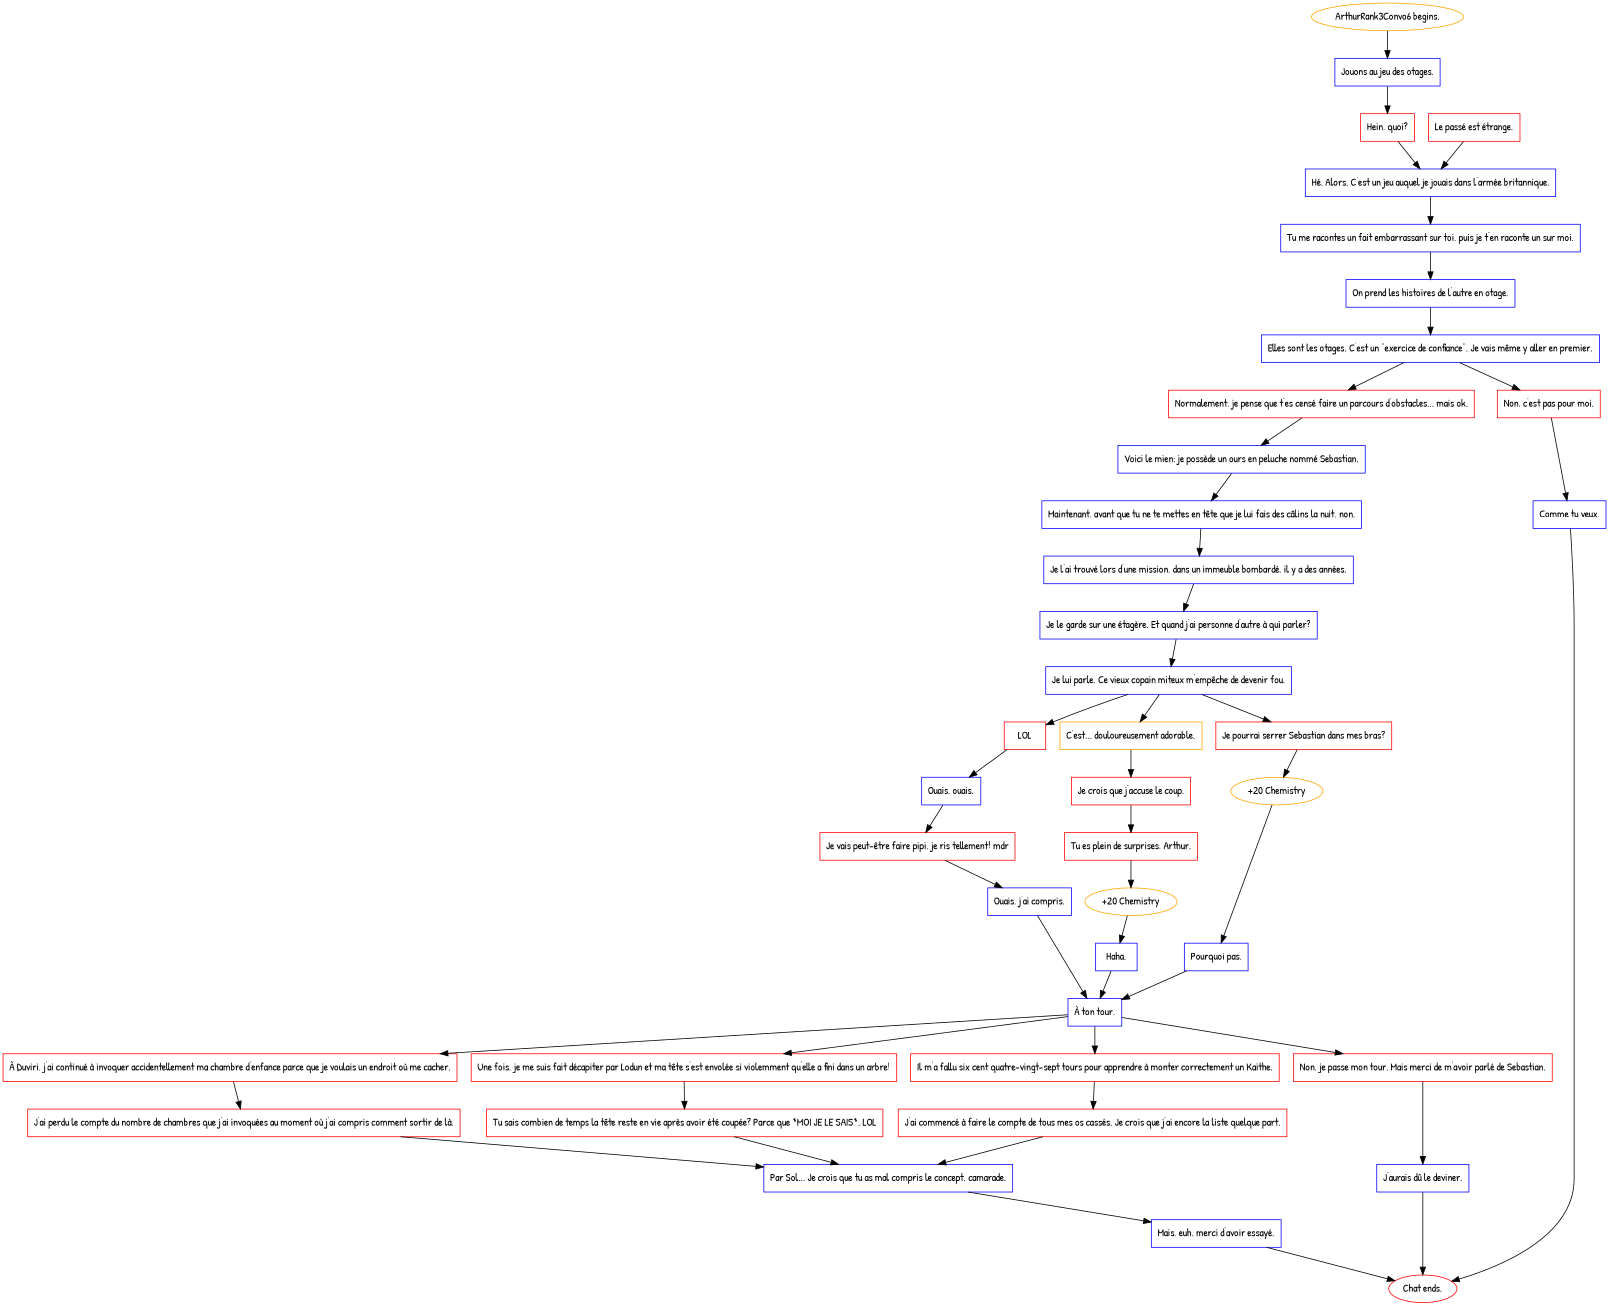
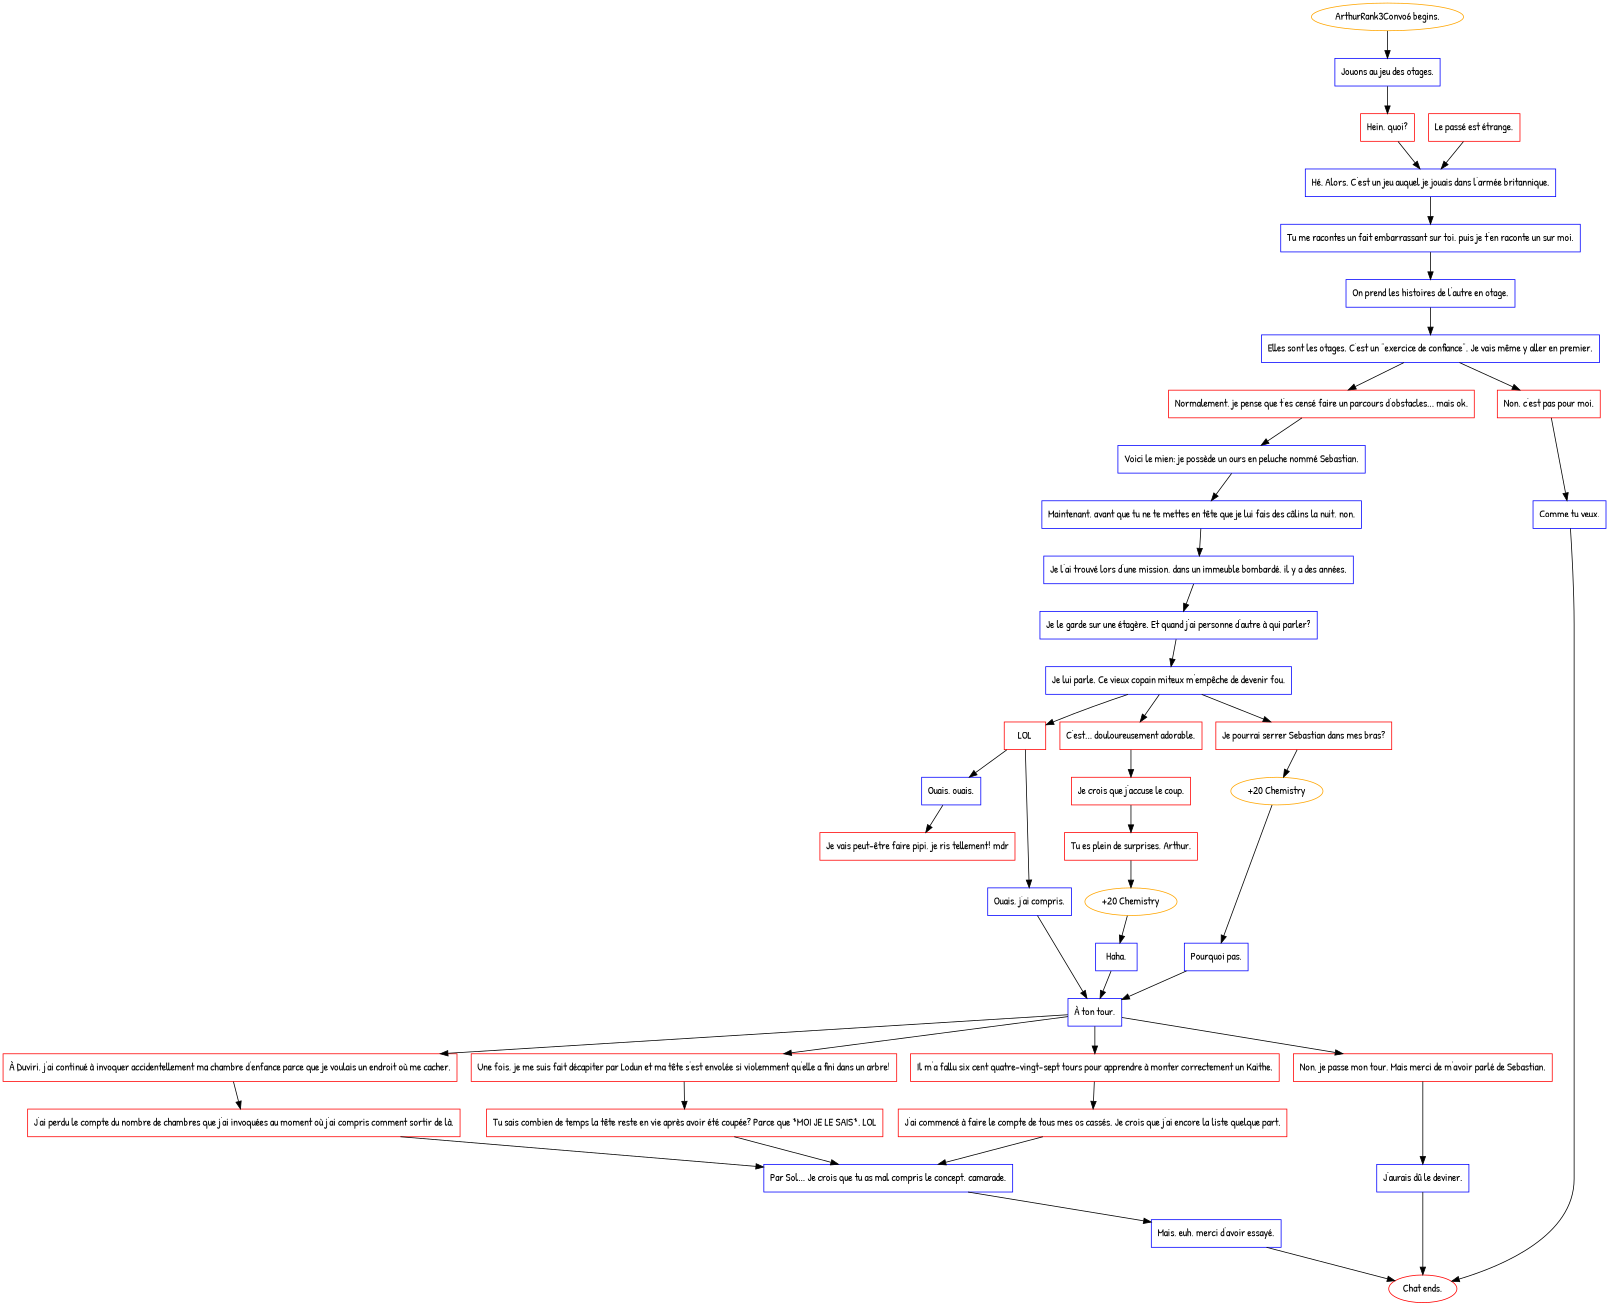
node "C'est... douloureusement adorable.": color orange -> red
edge "Je vais peut-être faire pipi, je ris tellement! mdr" -> "Ouais, j'ai compris.": now "LOL" -> "Ouais, j'ai compris."
